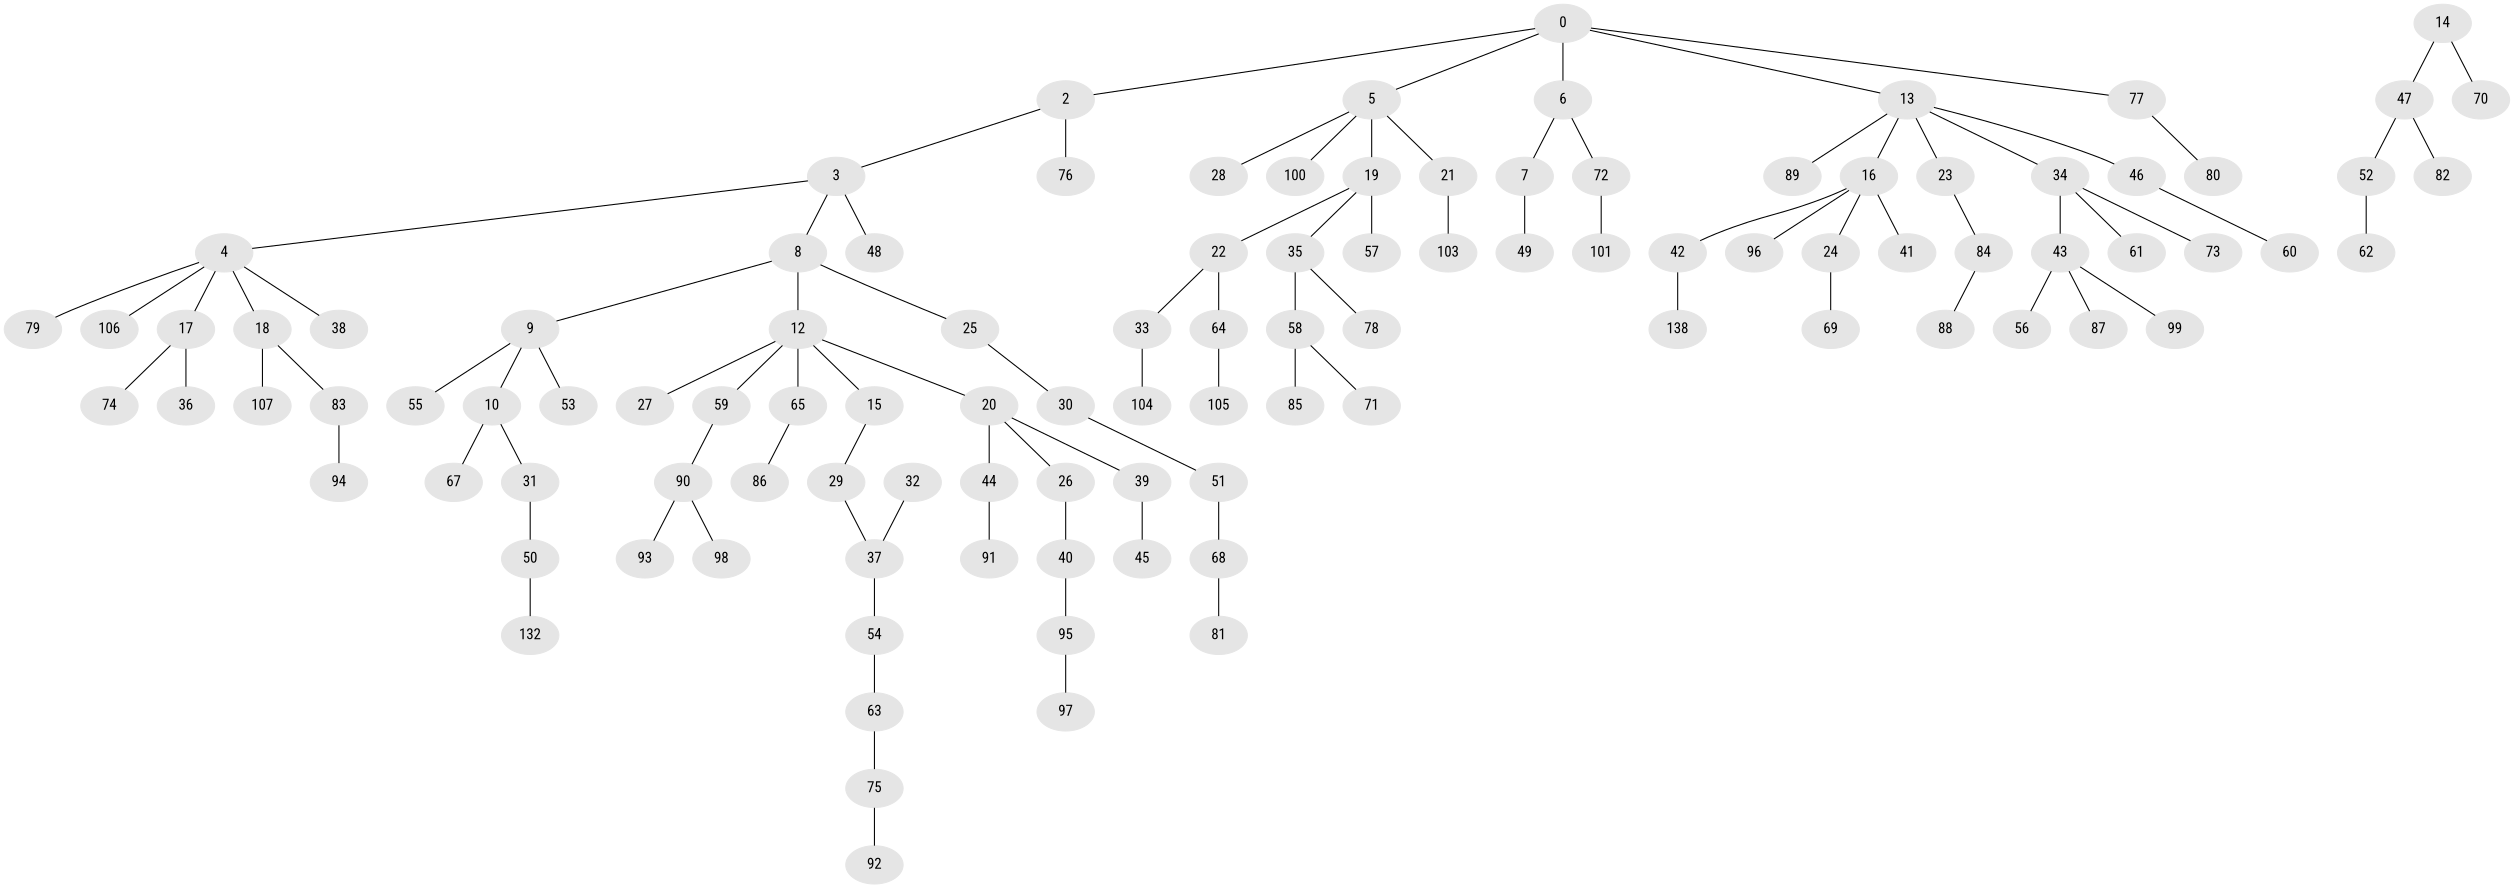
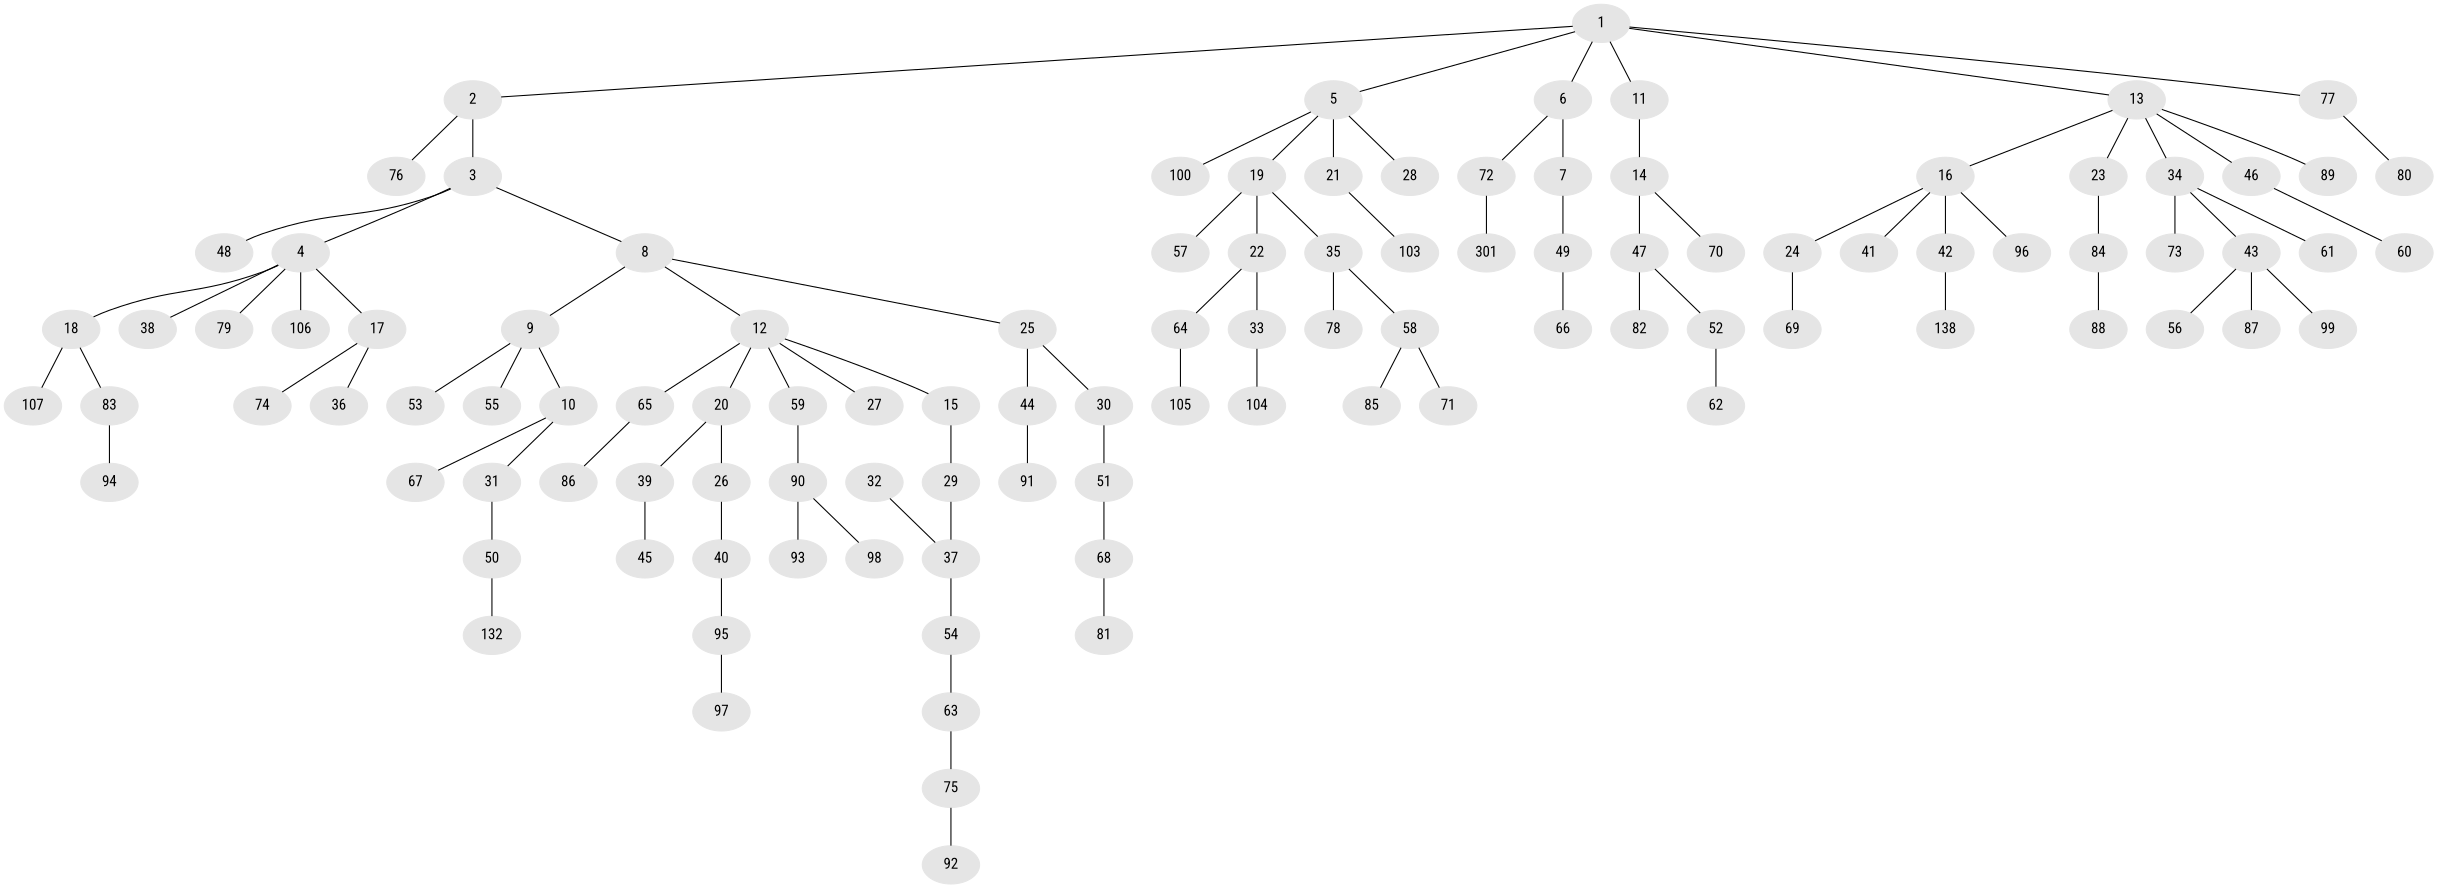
node "0": label "0" -> "1"
node "11": added
node "101": label "101" -> "301"
node "66": added
edge "20" -- "44": now "25" -- "44"
